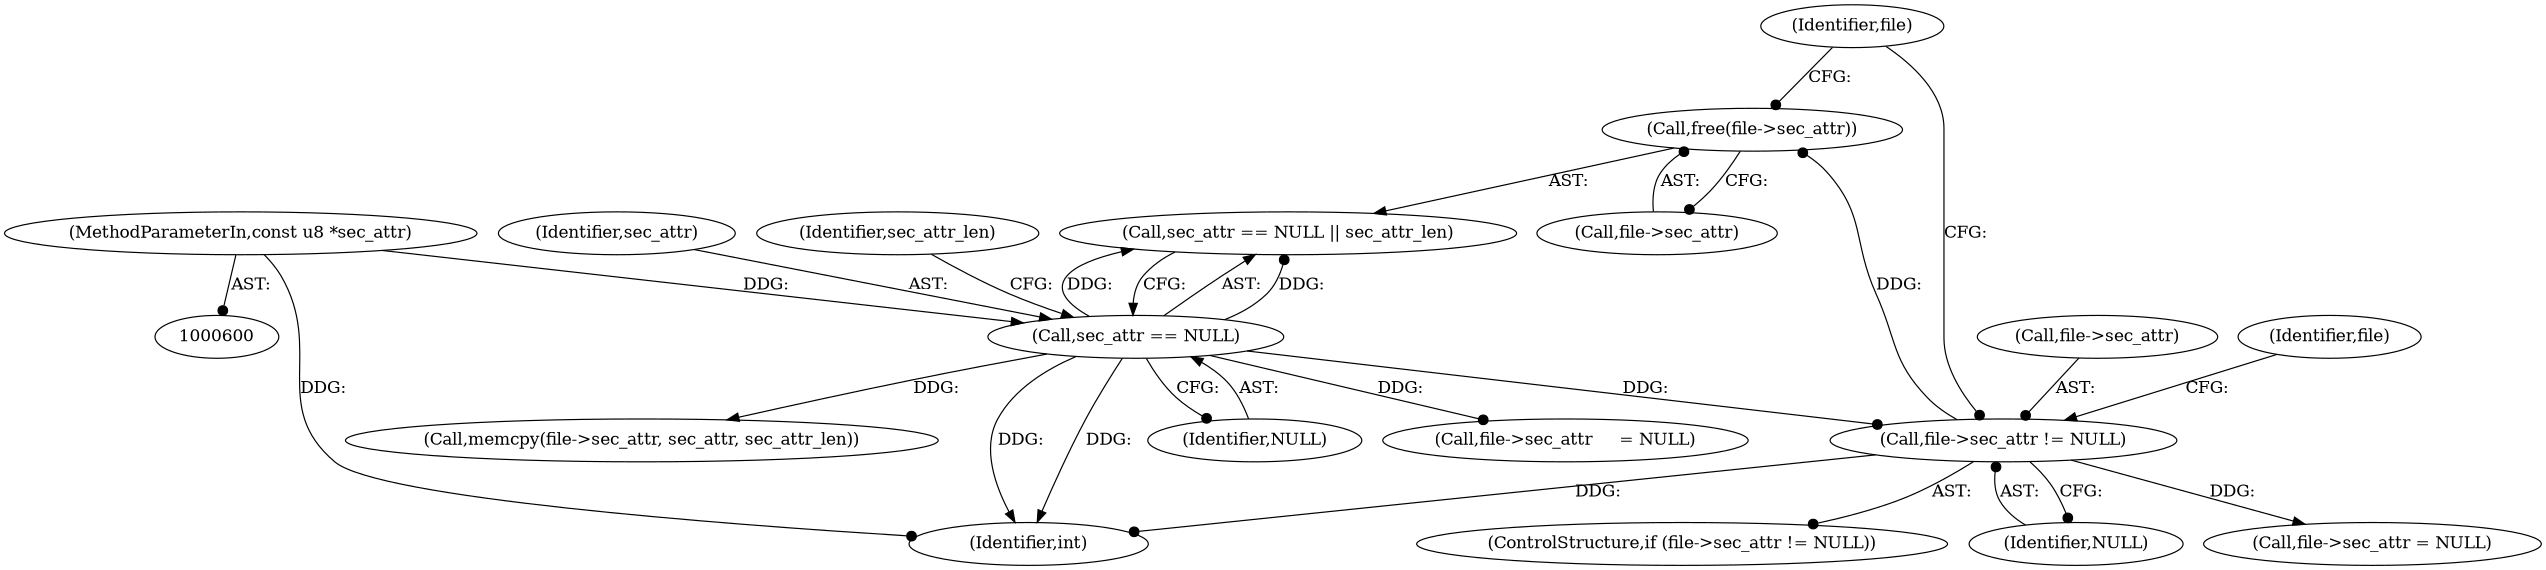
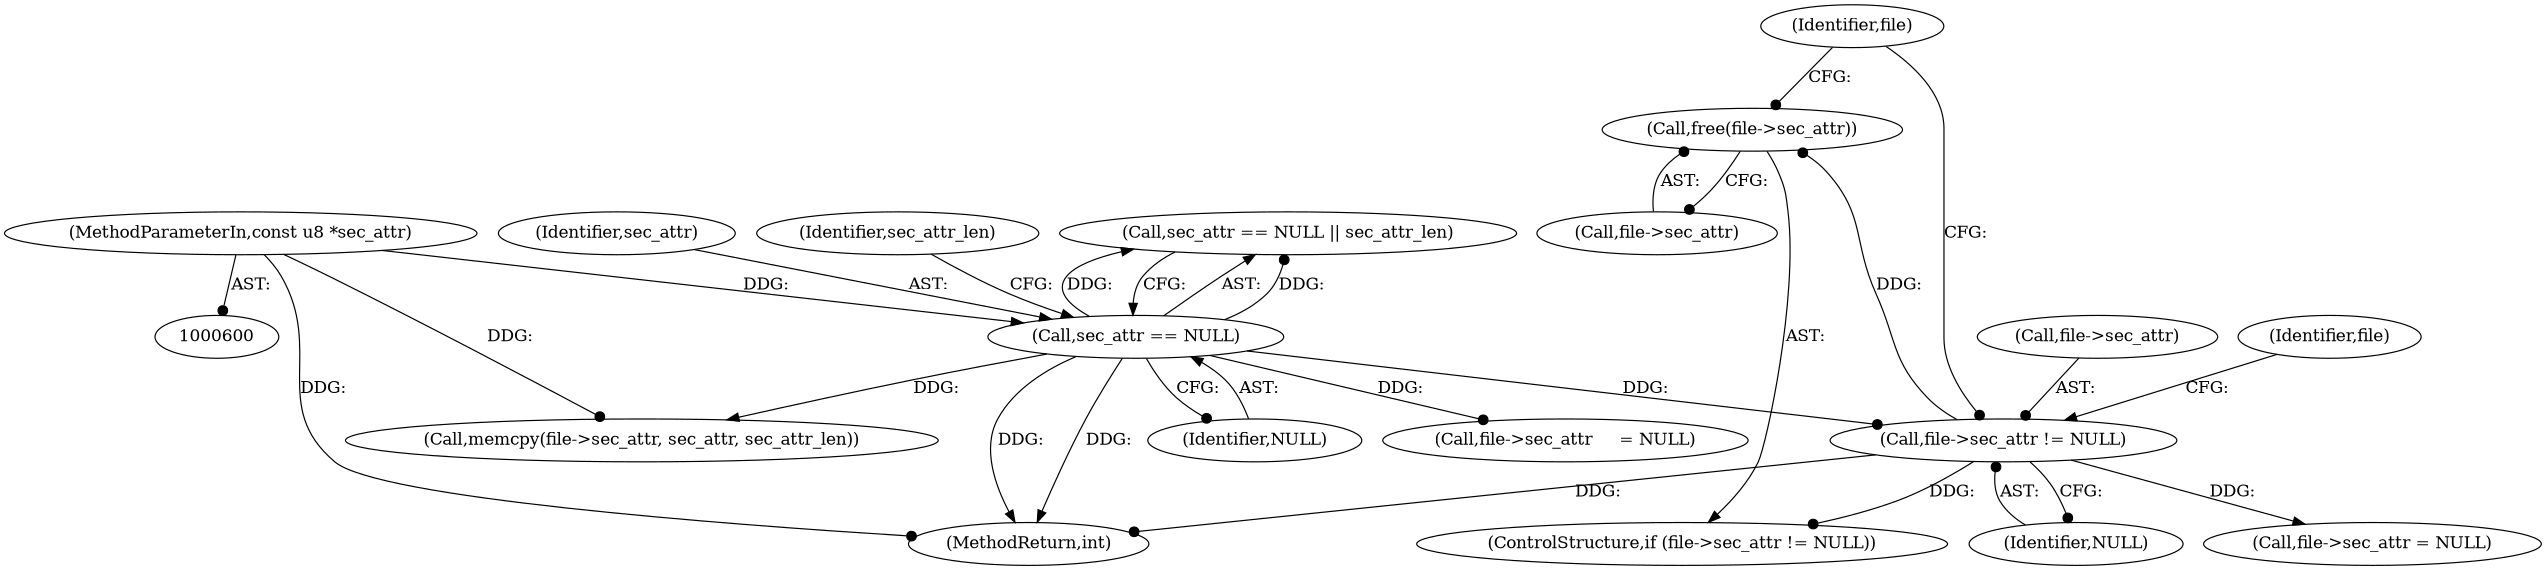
edge "(Call,free(file->sec_attr))" -> "(Call,sec_attr == NULL || sec_attr_len)": now "(Call,free(file->sec_attr))" -> "(ControlStructure,if (file->sec_attr != NULL))"
edge "(MethodParameterIn,const u8 *sec_attr)" -> "(Call,memcpy(file->sec_attr, sec_attr, sec_attr_len))": added, label "DDG:"
edge "(Call,file->sec_attr != NULL)" -> "(ControlStructure,if (file->sec_attr != NULL))": label "AST: " -> "DDG: "
node "(Identifier,int)": label "(Identifier,int)" -> "(MethodReturn,int)"
